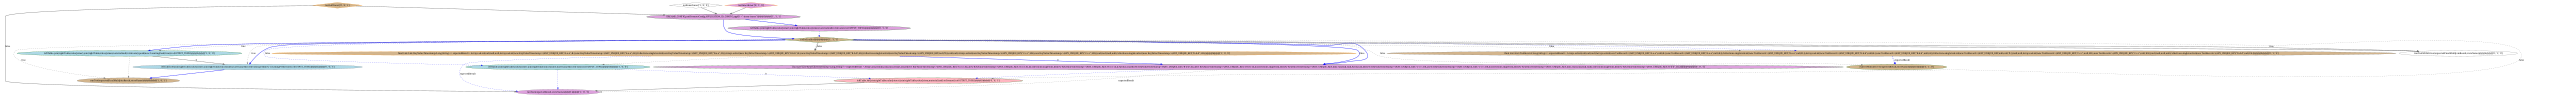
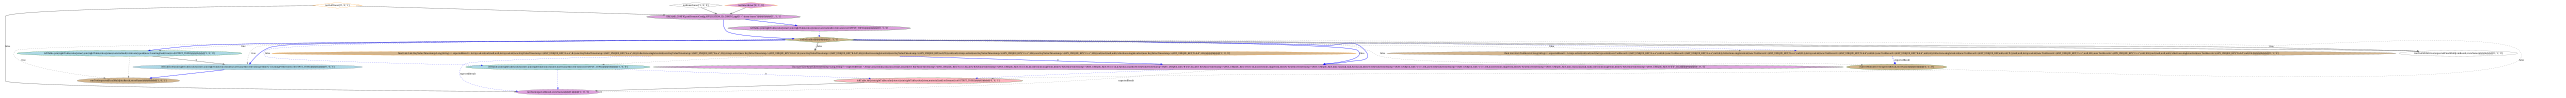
node "testLeftInner['0', '0', '1']": fillcolor tan -> white
